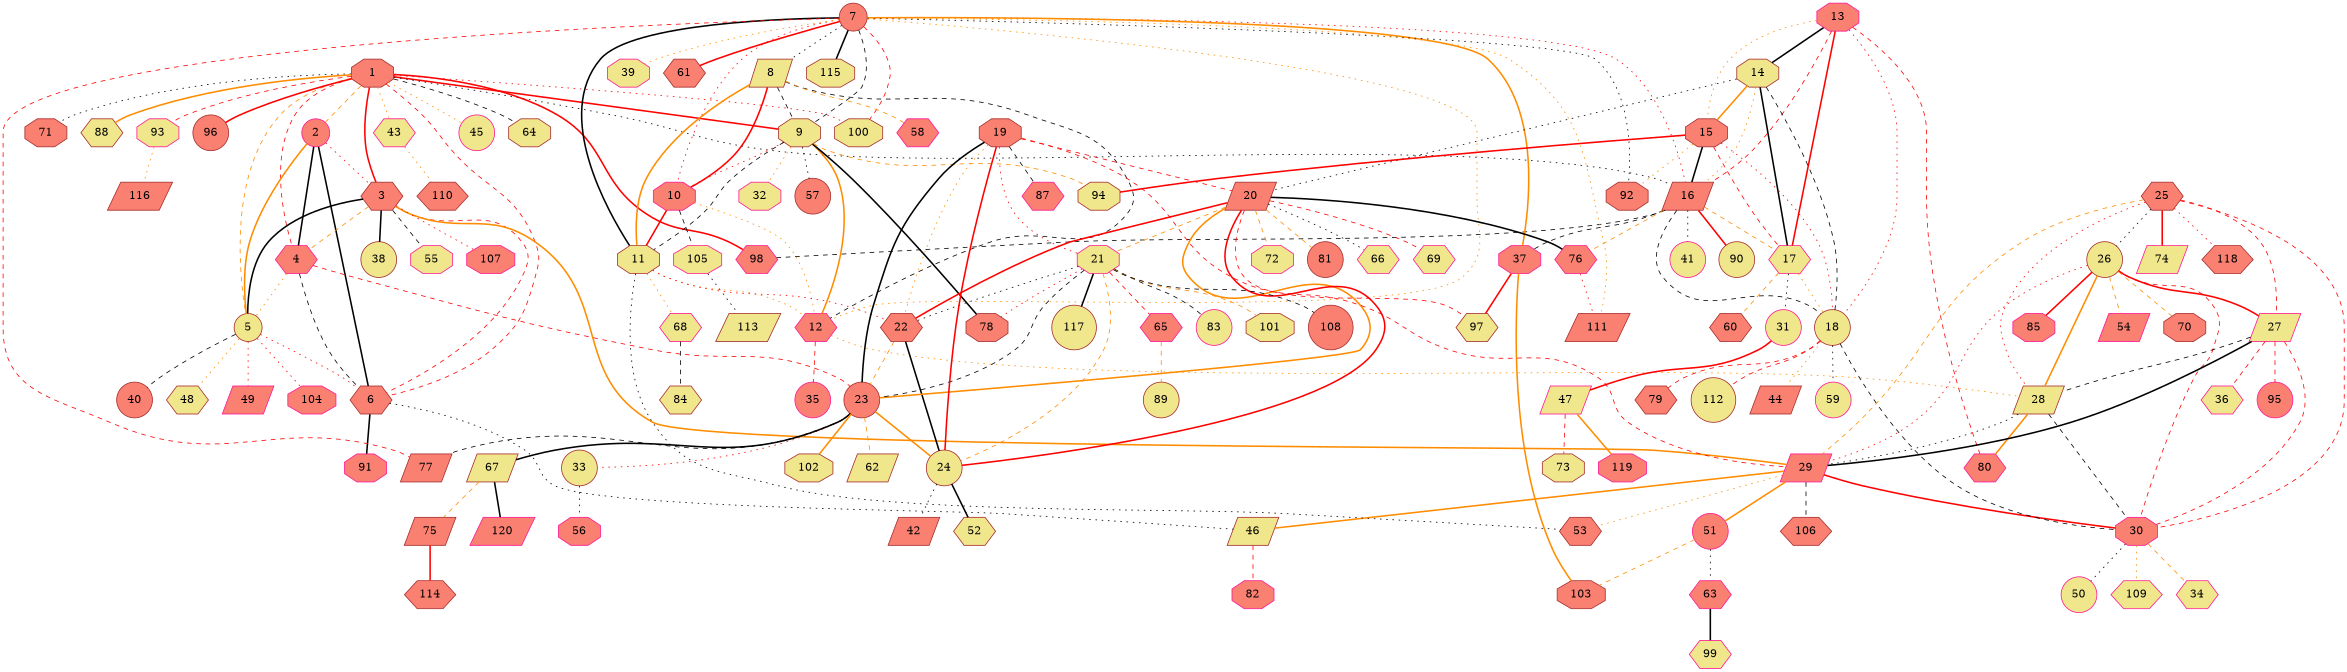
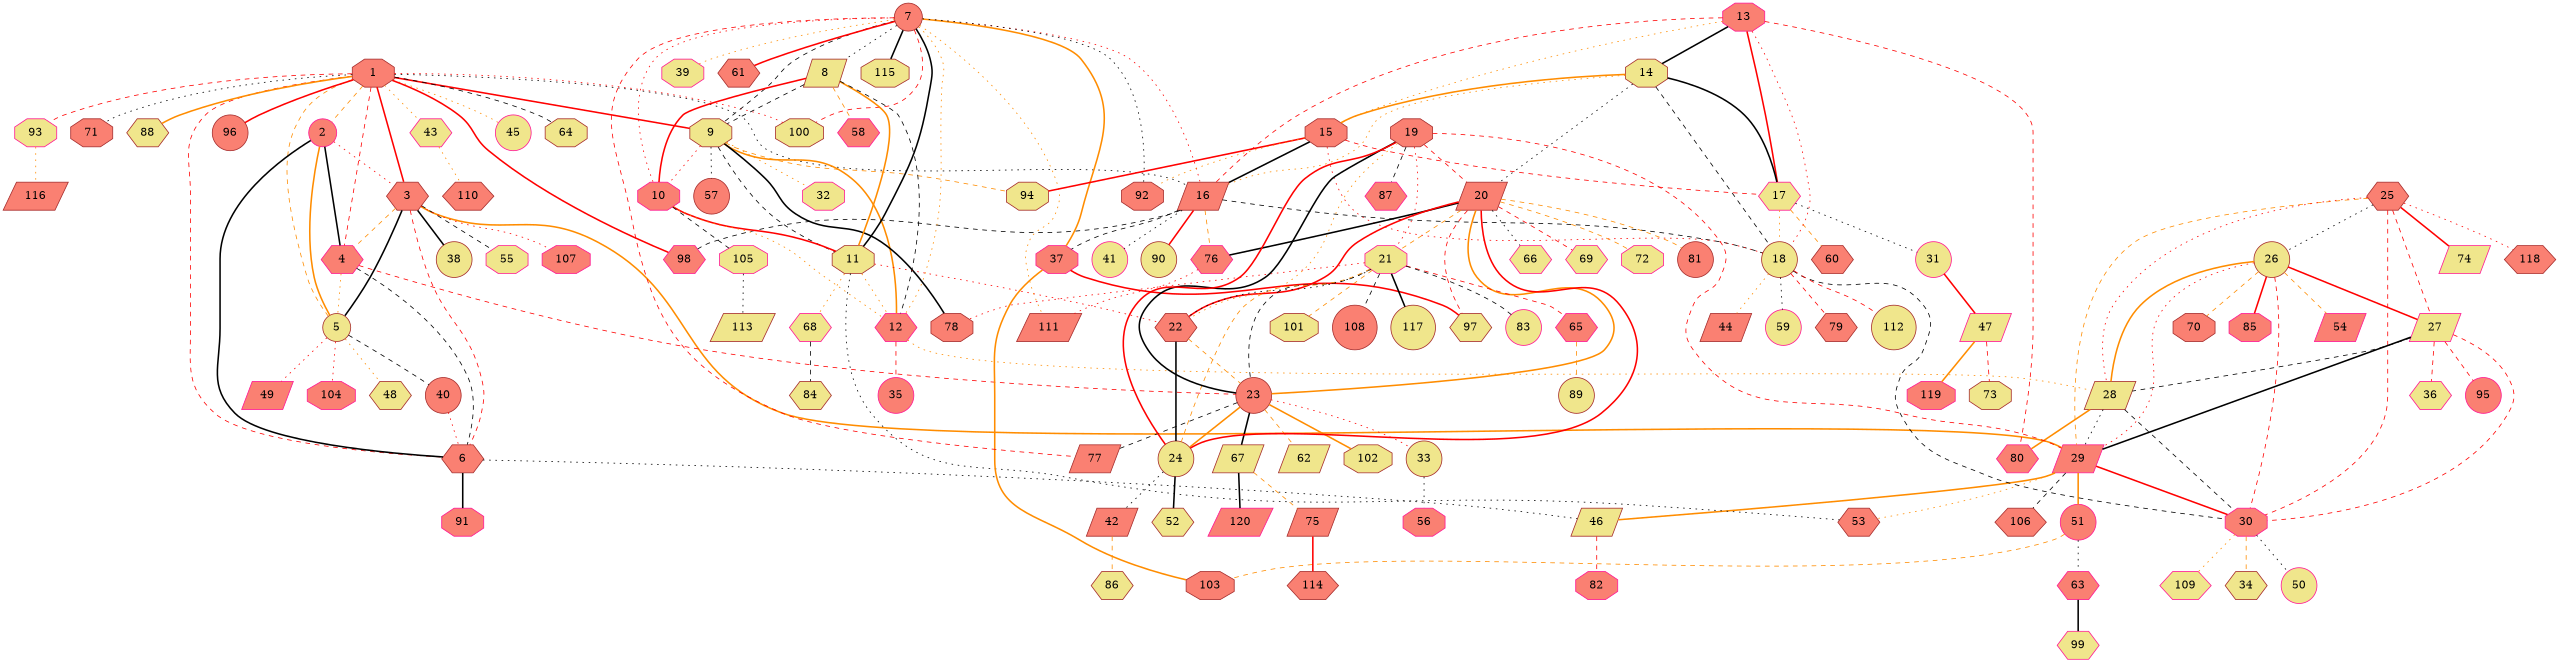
edge "16" -- "17": removed
edge "5" -- "6": now "40" -- "6"
node "86": added
node "34": color deeppink -> brown
